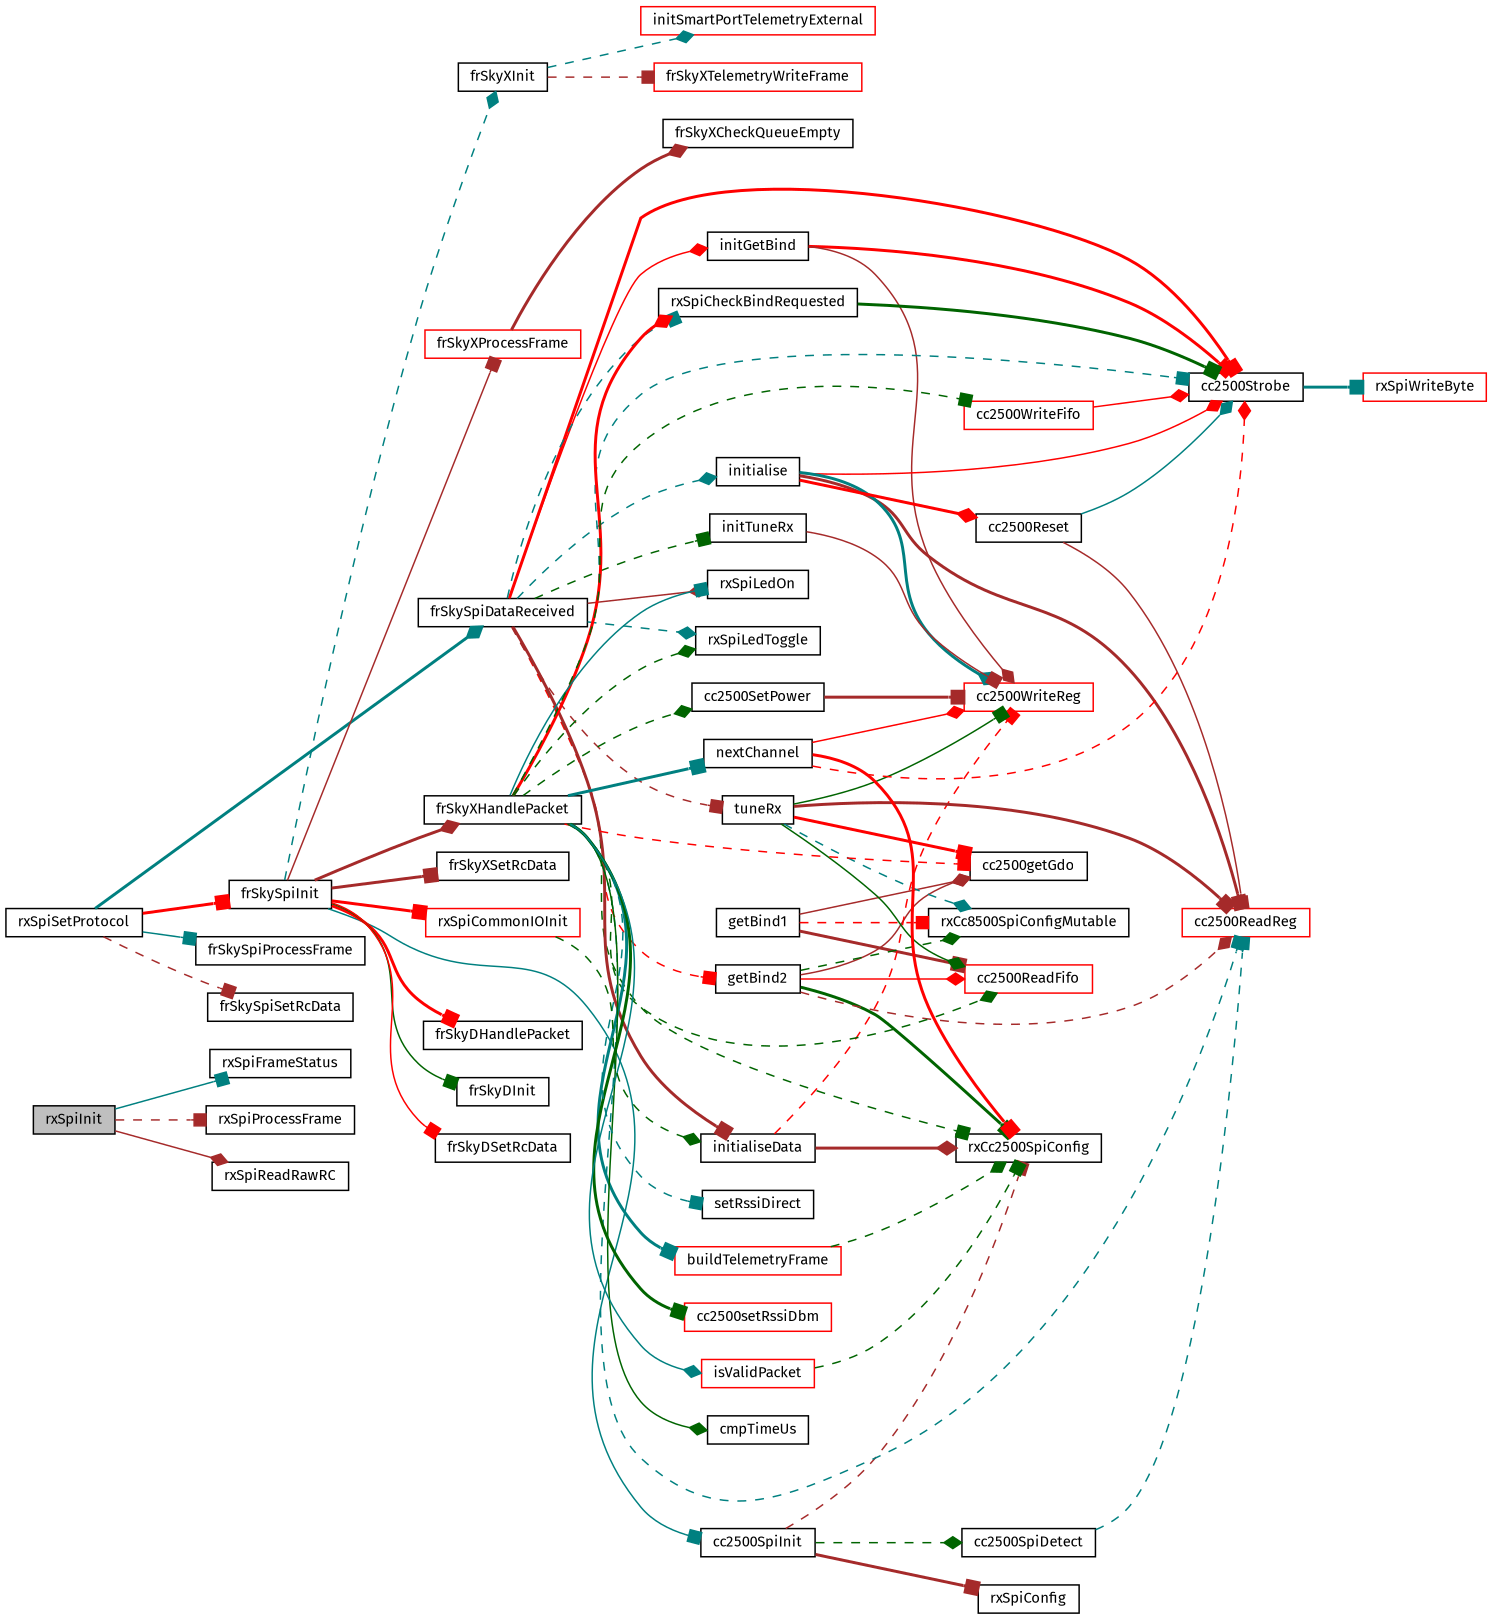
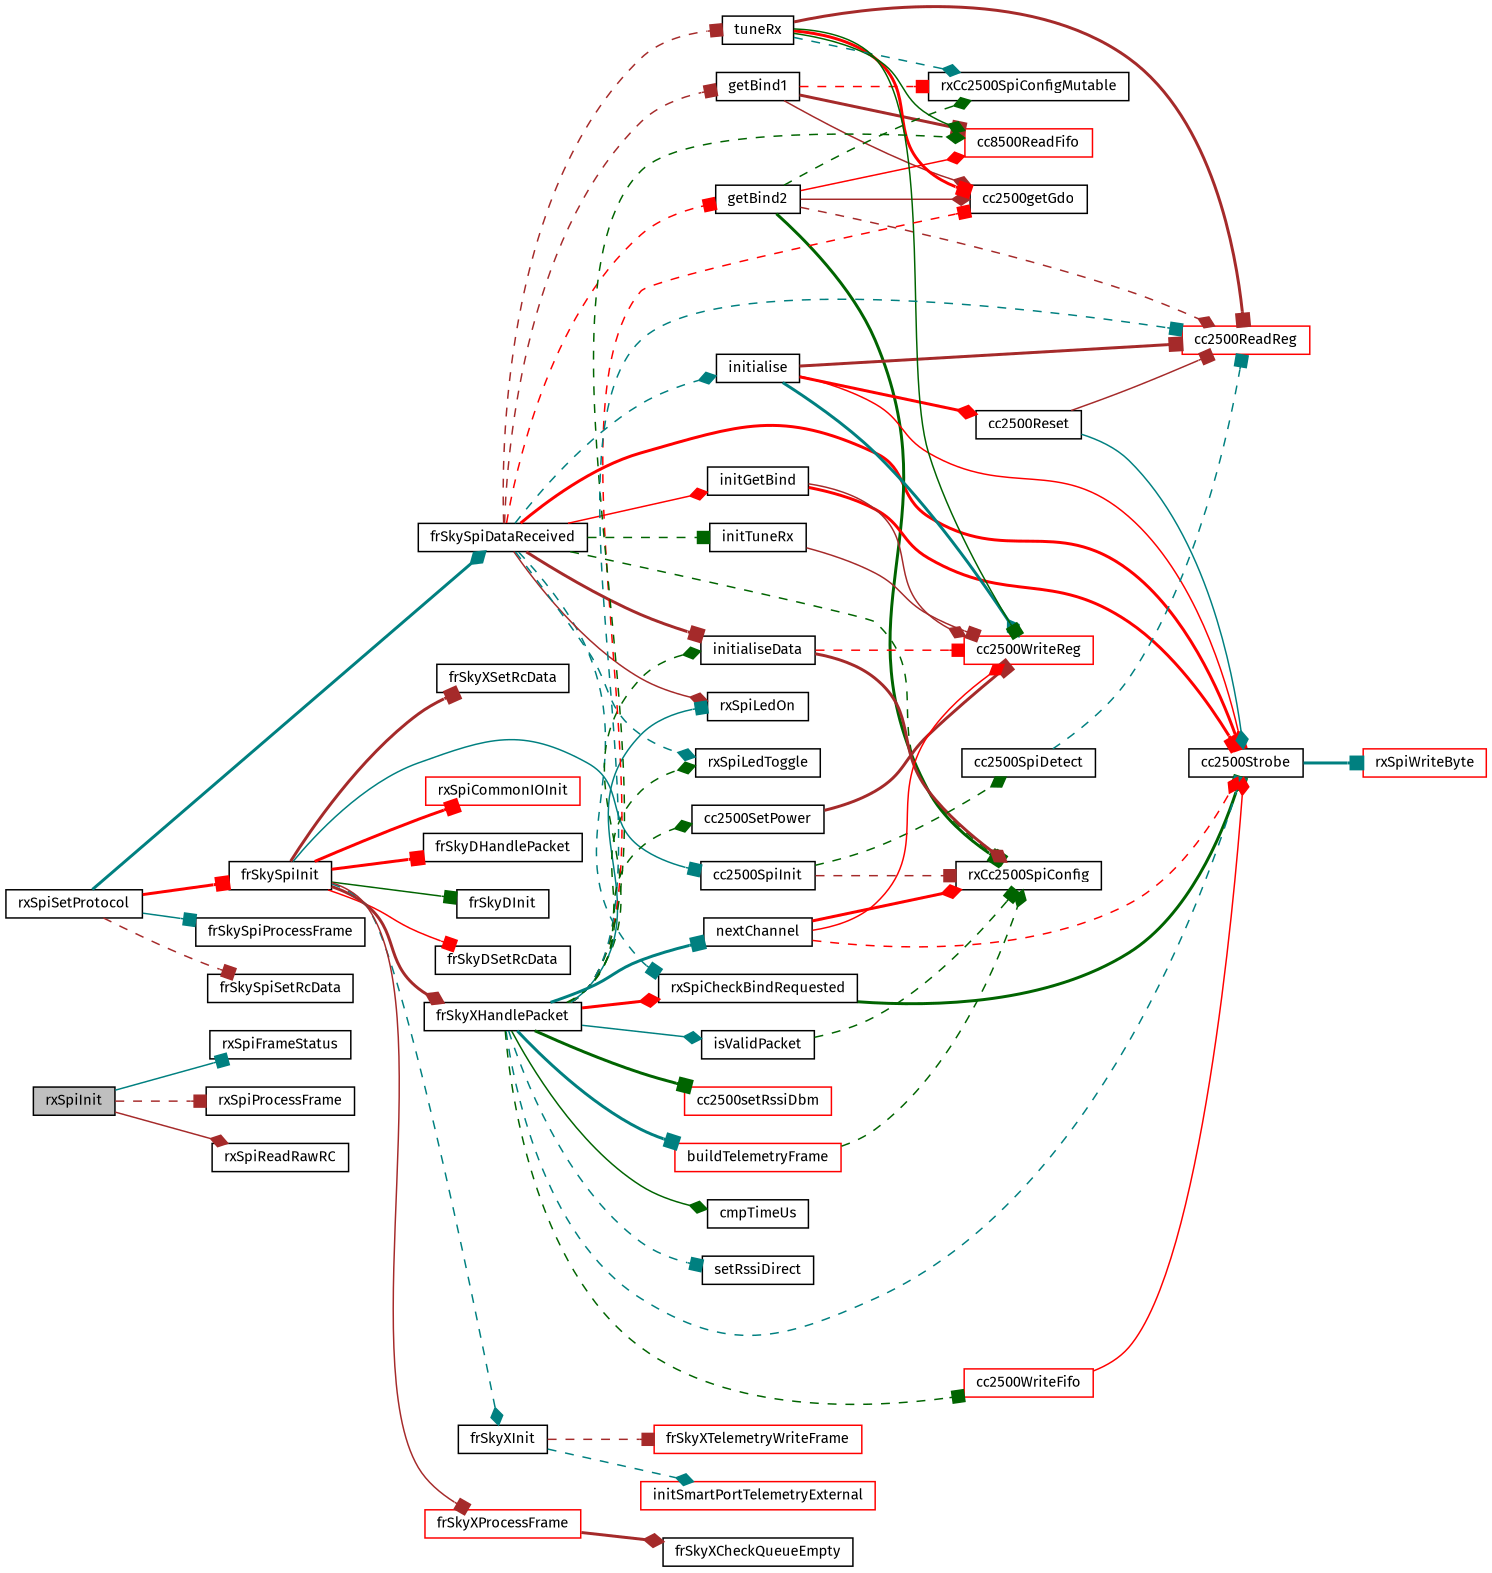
edge "frSkySpiDataReceived" -> "getBind1": added
node "rxCc8500SpiConfigMutable": label "rxCc8500SpiConfigMutable" -> "rxCc2500SpiConfigMutable"
edge "nextChannel" -> "rxCc2500SpiConfig": arrowhead box -> diamond
node "cc2500ReadFifo": label "cc2500ReadFifo" -> "cc8500ReadFifo"
edge "rxSpiCommonIOInit" -> "initialiseData": now "frSkyXHandlePacket" -> "initialiseData"
node "isValidPacket": color red -> black
node "rxSpiConfig": removed
